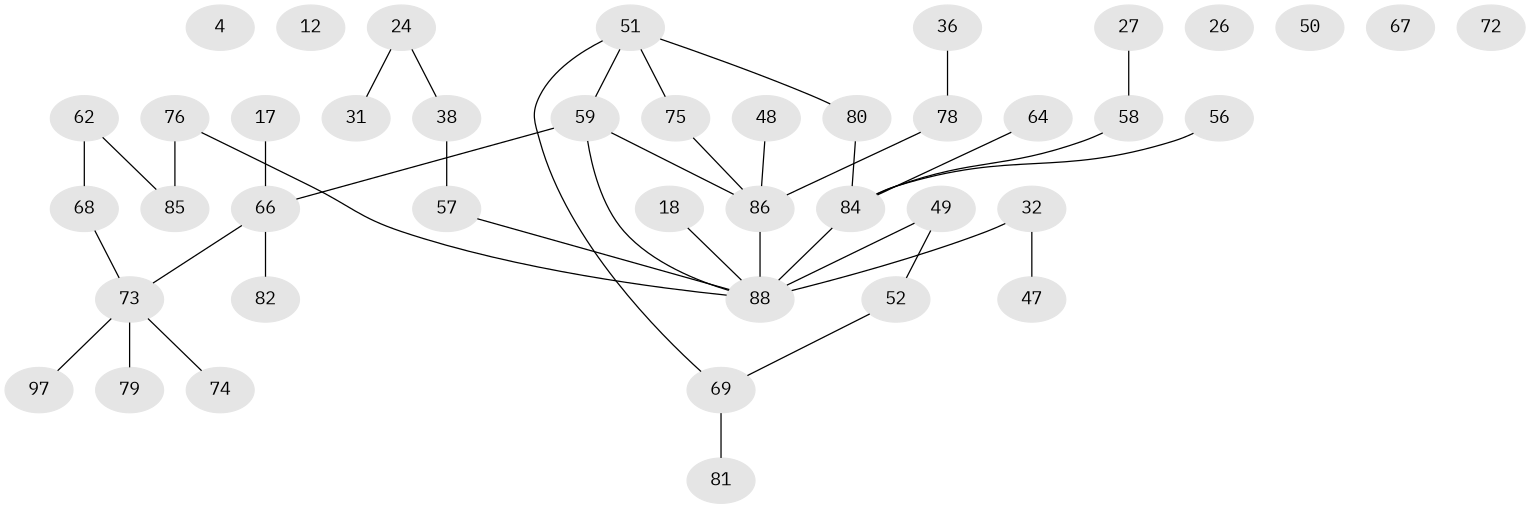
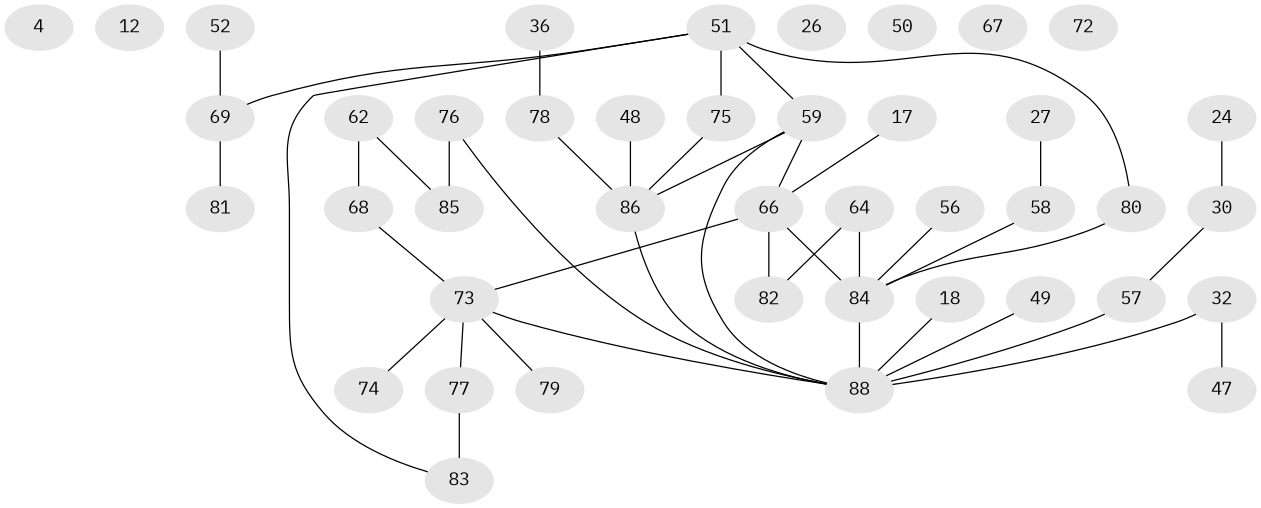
node "31": removed
node "38": label "38" -> "30"
edge "49" -- "52": removed
edge "66" -- "84": added
edge "64" -- "82": added
edge "73" -- "88": added
node "97": label "97" -> "77"
node "83": added
